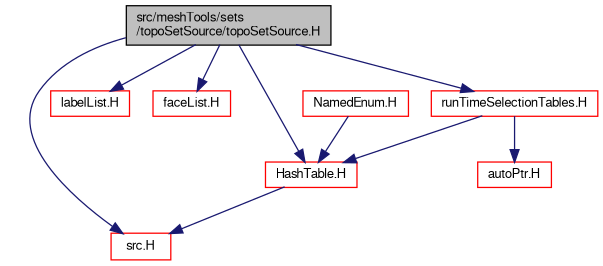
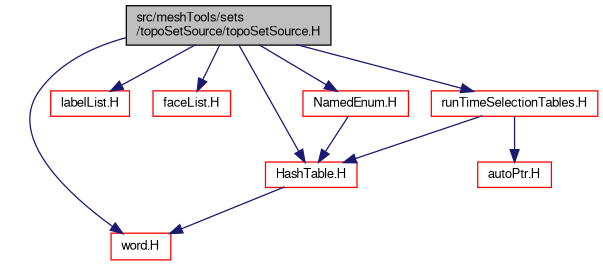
edge "src/meshTools/sets /topoSetSource/topoSetSource.H" -> "NamedEnum.H": added
node "src.H": label "src.H" -> "word.H"
